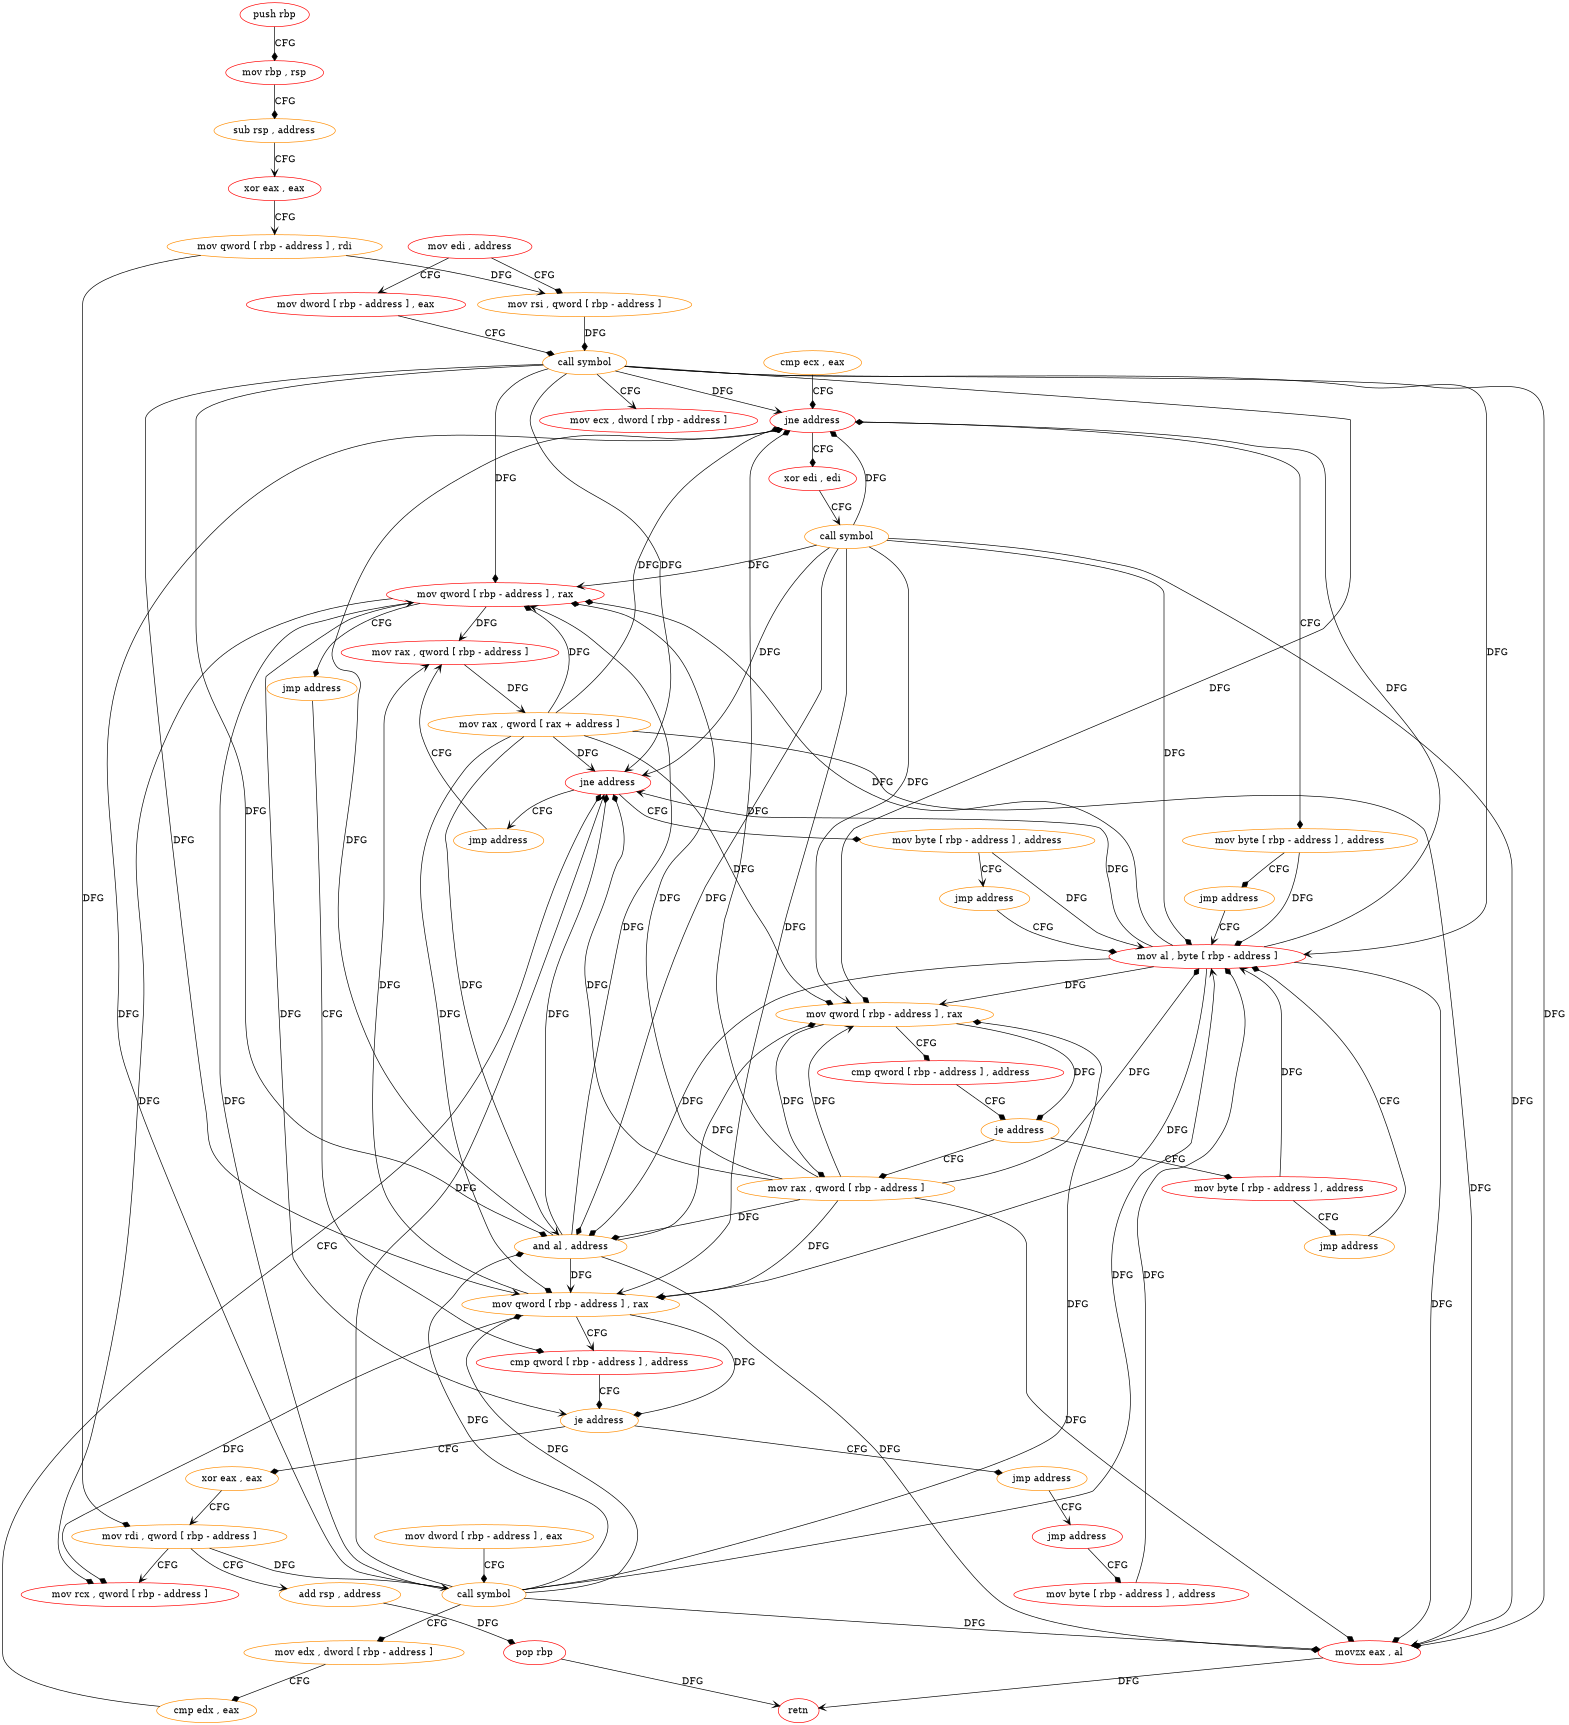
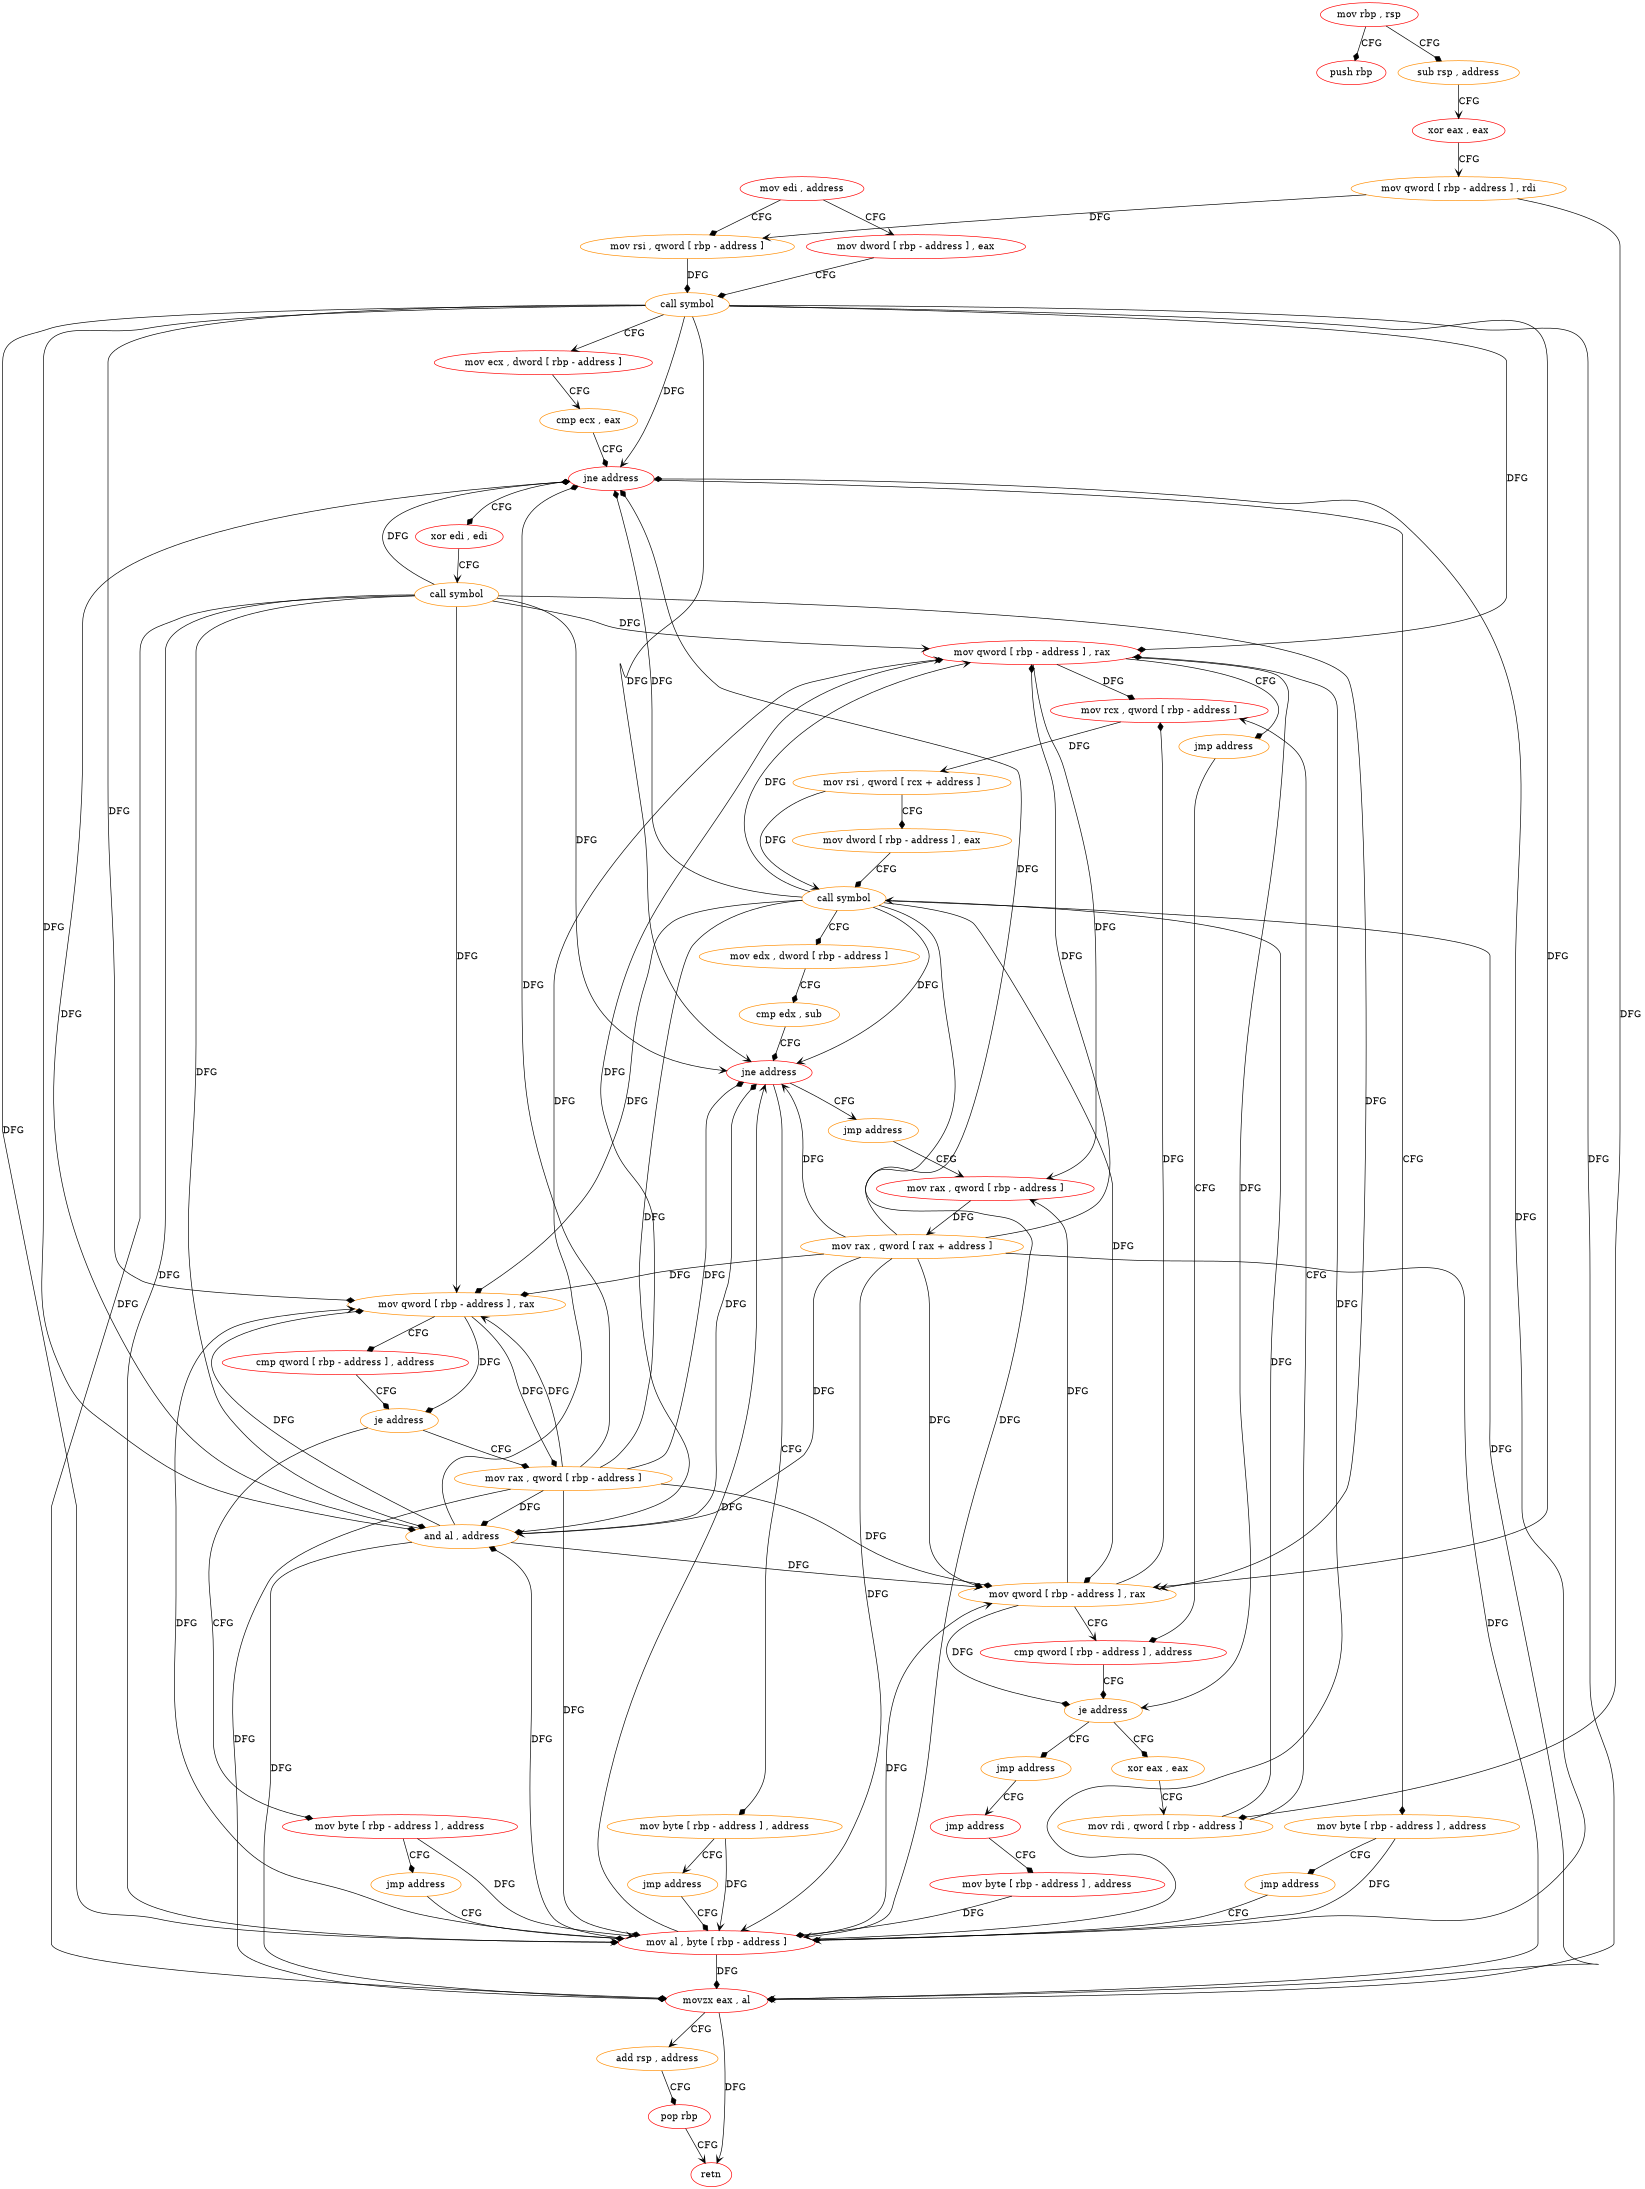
edge "push rbp" -> "mov rbp , rsp": reversed
edge "mov ecx , dword [ rbp - address ]" -> "cmp ecx , eax": added, label "CFG"
node "mov rsi , qword [ rcx + address ]": added
edge "mov rdi , qword [ rbp - address ]" -> "add rsp , address": now "movzx eax , al" -> "add rsp , address"
edge "mov rax , qword [ rax + address ]" -> "mov al , byte [ rbp - address ]": added, label "DFG"
edge "add rsp , address" -> "pop rbp": label "DFG" -> "CFG"
edge "pop rbp" -> "retn": label "DFG" -> "CFG"
node "cmp edx , eax": label "cmp edx , eax" -> "cmp edx , sub"
